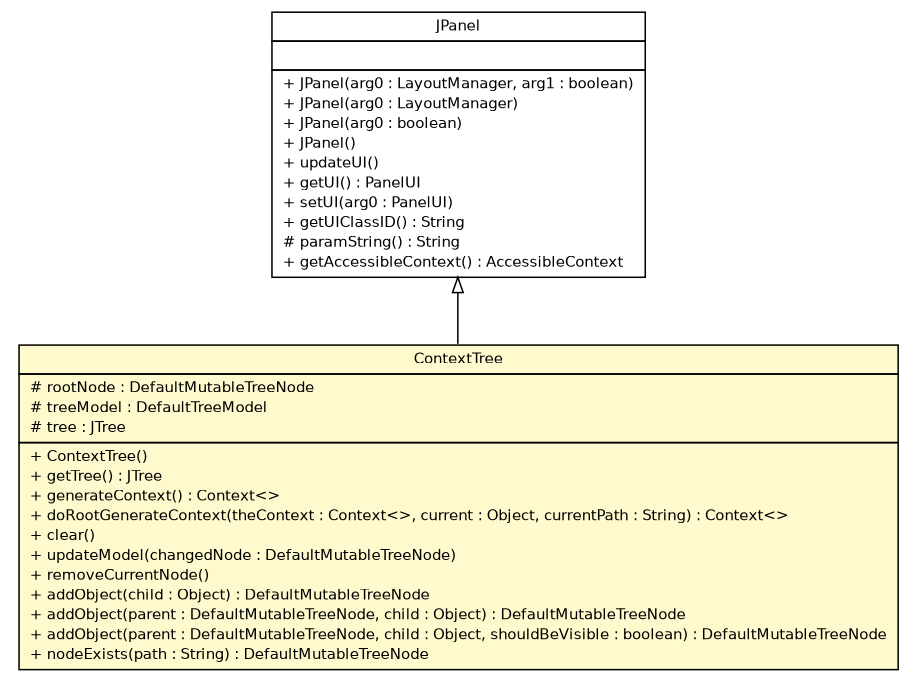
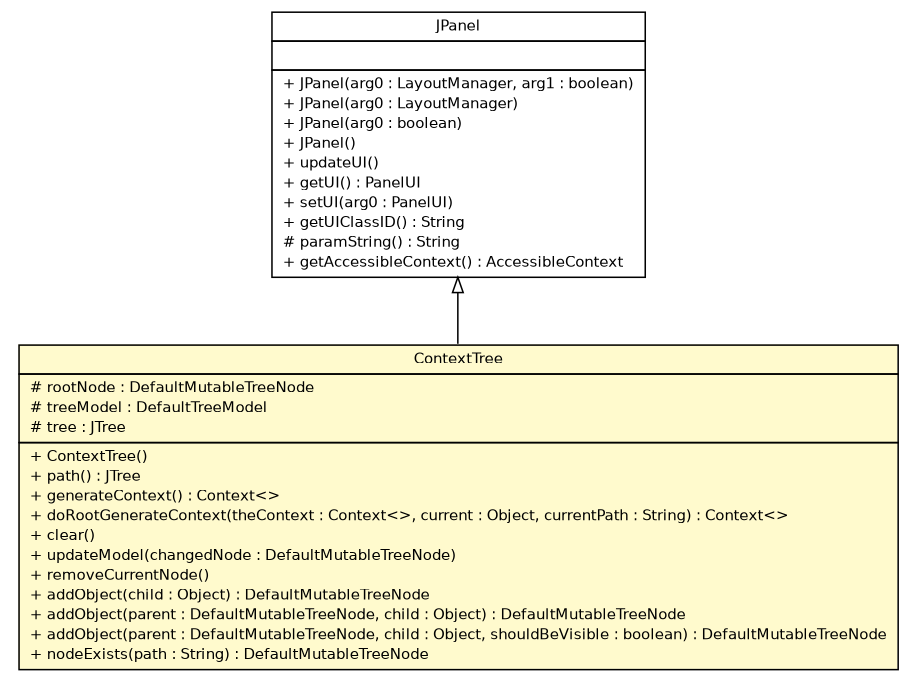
node "ContextTree": text "+ getTree() : JTree" -> "+ path() : JTree"
